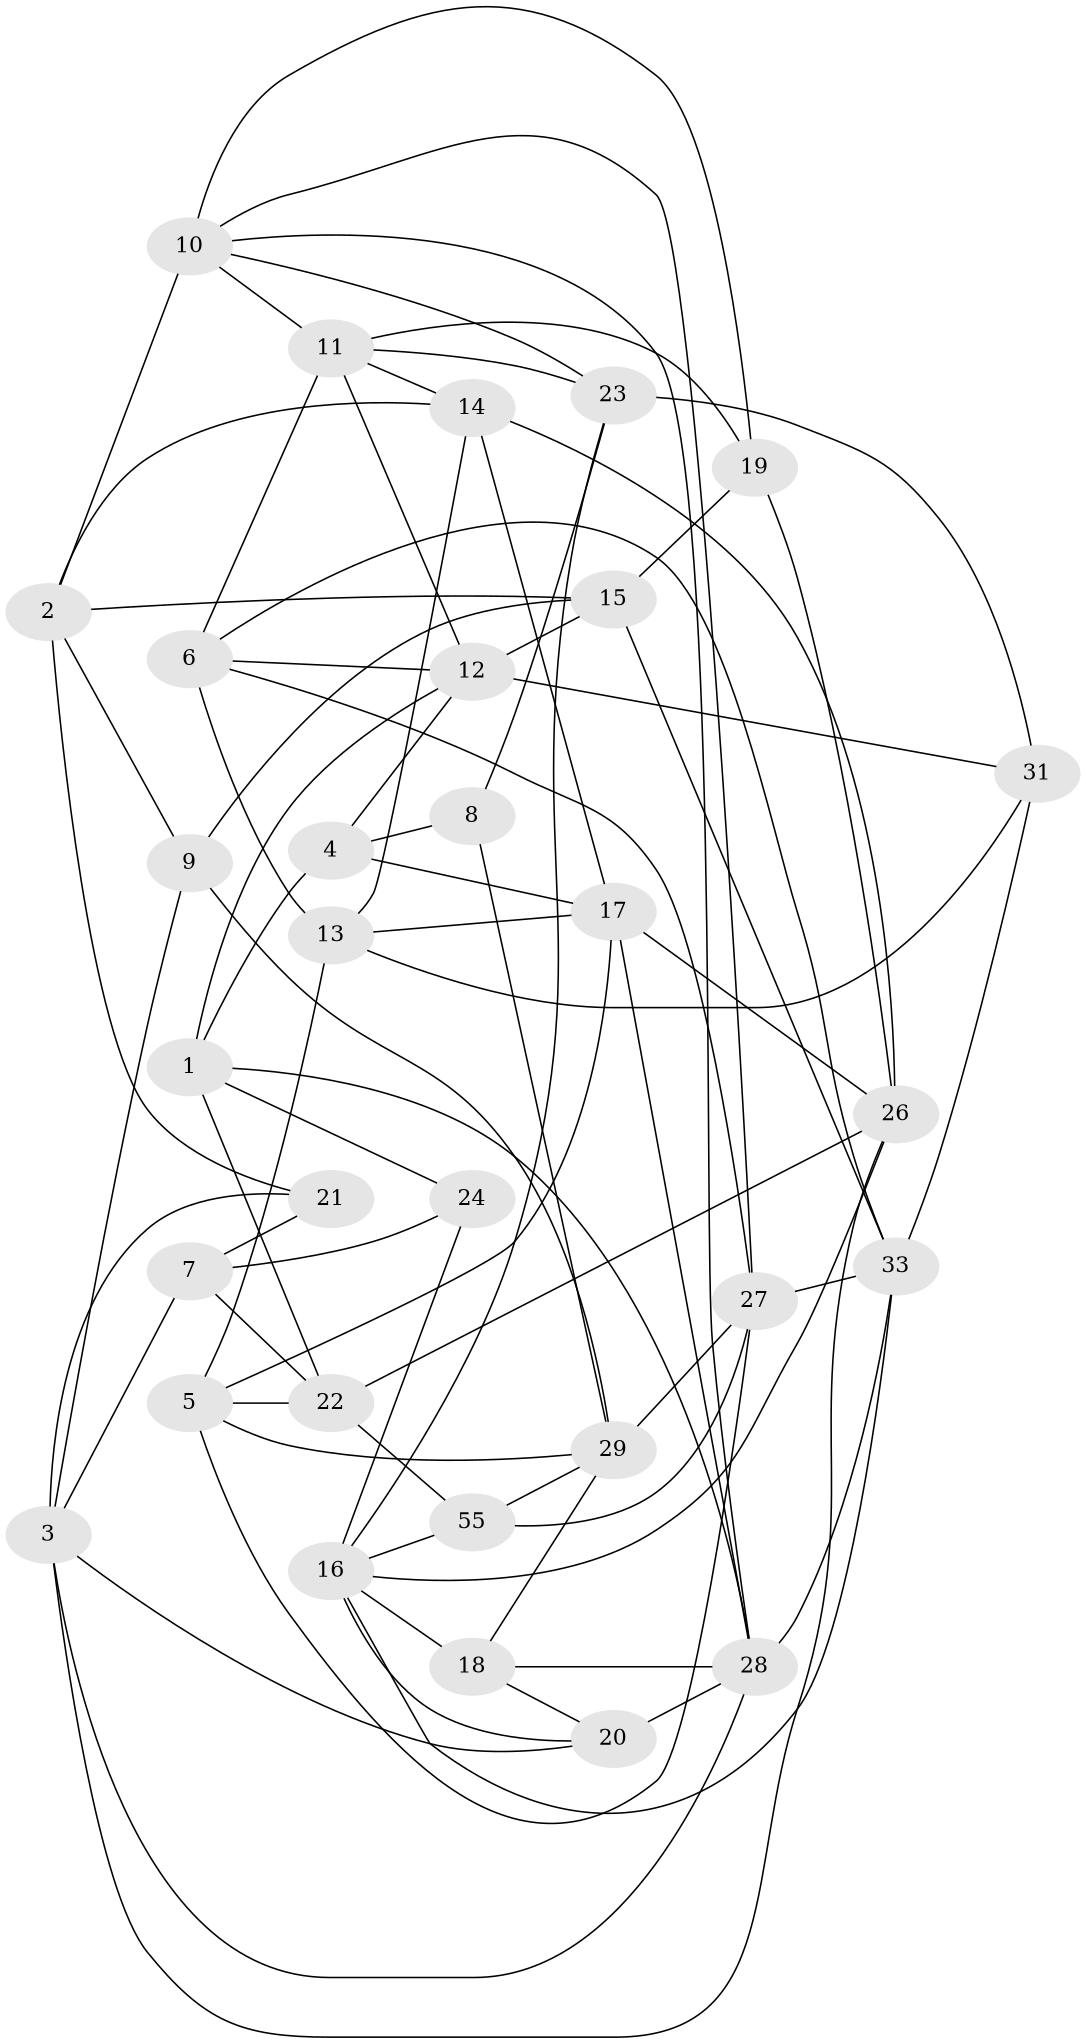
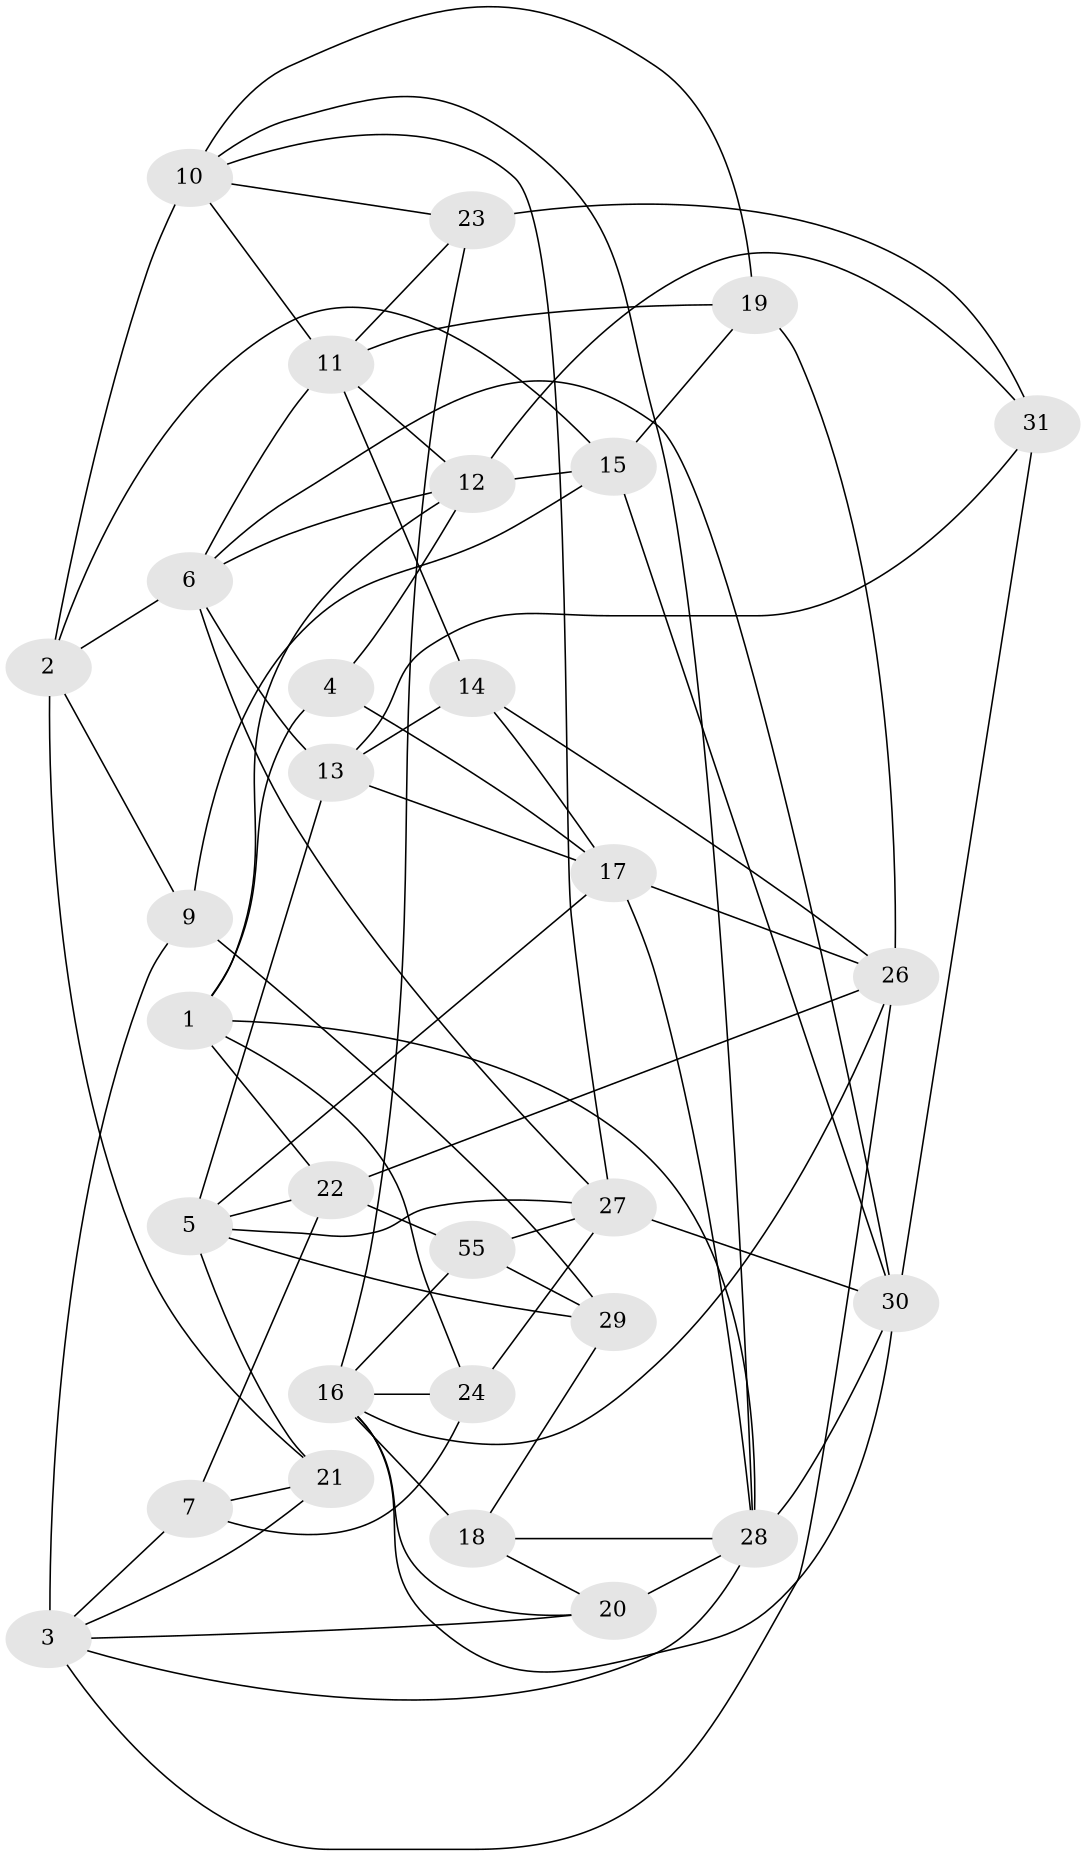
edge "14" -- "2": now "6" -- "2"
node "8": removed
node "33": label "33" -> "30"
edge "5" -- "21": added
edge "27" -- "29": now "27" -- "24"
